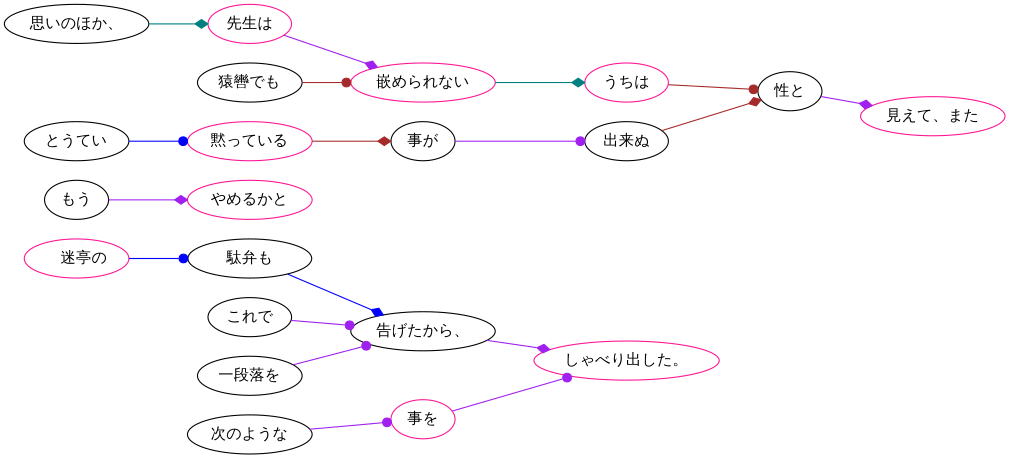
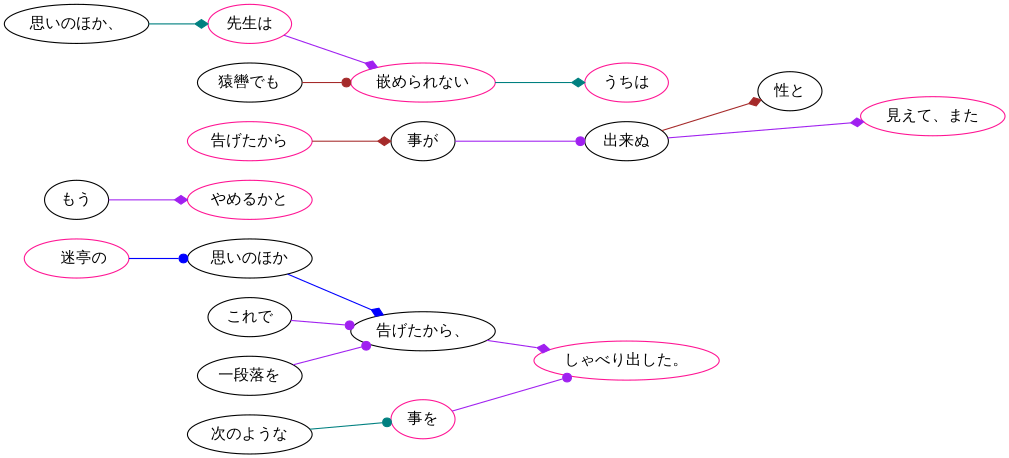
edge "うちは" -> "性と": removed
edge "性と" -> "見えて、また": now "出来ぬ" -> "見えて、また"
node "とうてい": removed
node "黙っている": label "黙っている" -> "告げたから"
node "駄弁も": label "駄弁も" -> "思いのほか"
edge "次のような" -> "事を": color purple -> teal
